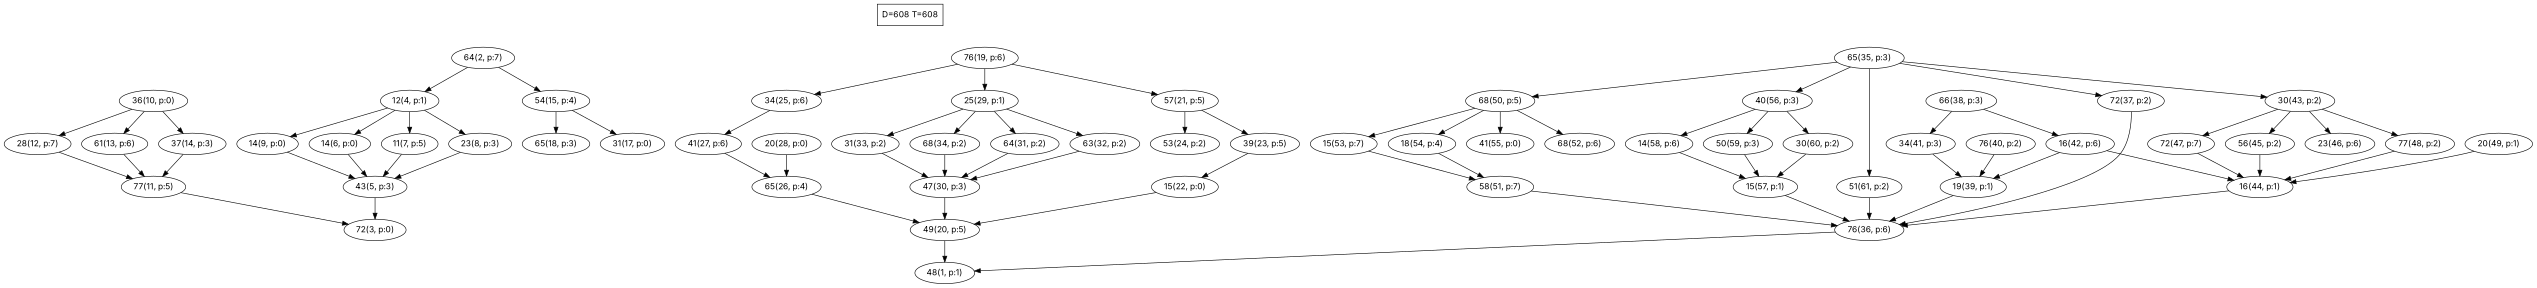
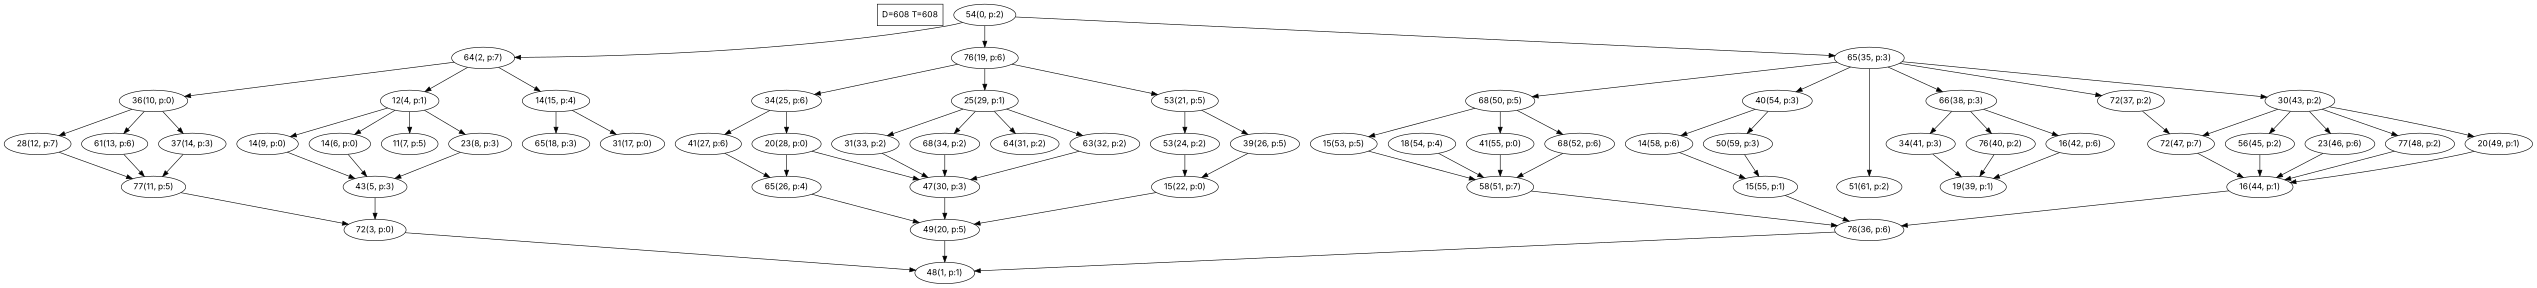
node "54(0, p:2)": added
edge "65(35, p:3)" -> "66(38, p:3)": added
edge "64(2, p:7)" -> "36(10, p:0)": added
node "54(15, p:4)": label "54(15, p:4)" -> "14(15, p:4)"
node "57(21, p:5)": label "57(21, p:5)" -> "53(21, p:5)"
node "40(56, p:3)": label "40(56, p:3)" -> "40(54, p:3)"
edge "34(25, p:6)" -> "20(28, p:0)": added
edge "66(38, p:3)" -> "76(40, p:2)": added
edge "30(43, p:2)" -> "20(49, p:1)": added
edge "68(50, p:5)" -> "18(54, p:4)": removed
node "39(23, p:5)": label "39(23, p:5)" -> "39(26, p:5)"
node "15(53, p:7)": label "15(53, p:7)" -> "15(53, p:5)"
node "30(60, p:2)": removed
edge "11(7, p:5)" -> "43(5, p:3)": removed
edge "53(24, p:2)" -> "15(22, p:0)": added
edge "41(55, p:0)" -> "58(51, p:7)": added
edge "64(31, p:2)" -> "47(30, p:3)": now "20(28, p:0)" -> "47(30, p:3)"
edge "68(52, p:6)" -> "58(51, p:7)": added
edge "16(42, p:6)" -> "16(44, p:1)": now "23(46, p:6)" -> "16(44, p:1)"
node "15(57, p:1)": label "15(57, p:1)" -> "15(55, p:1)"
edge "72(37, p:2)" -> "76(36, p:6)": now "72(37, p:2)" -> "72(47, p:7)"
edge "51(61, p:2)" -> "76(36, p:6)": removed
edge "19(39, p:1)" -> "76(36, p:6)": removed
edge "72(3, p:0)" -> "48(1, p:1)": added
